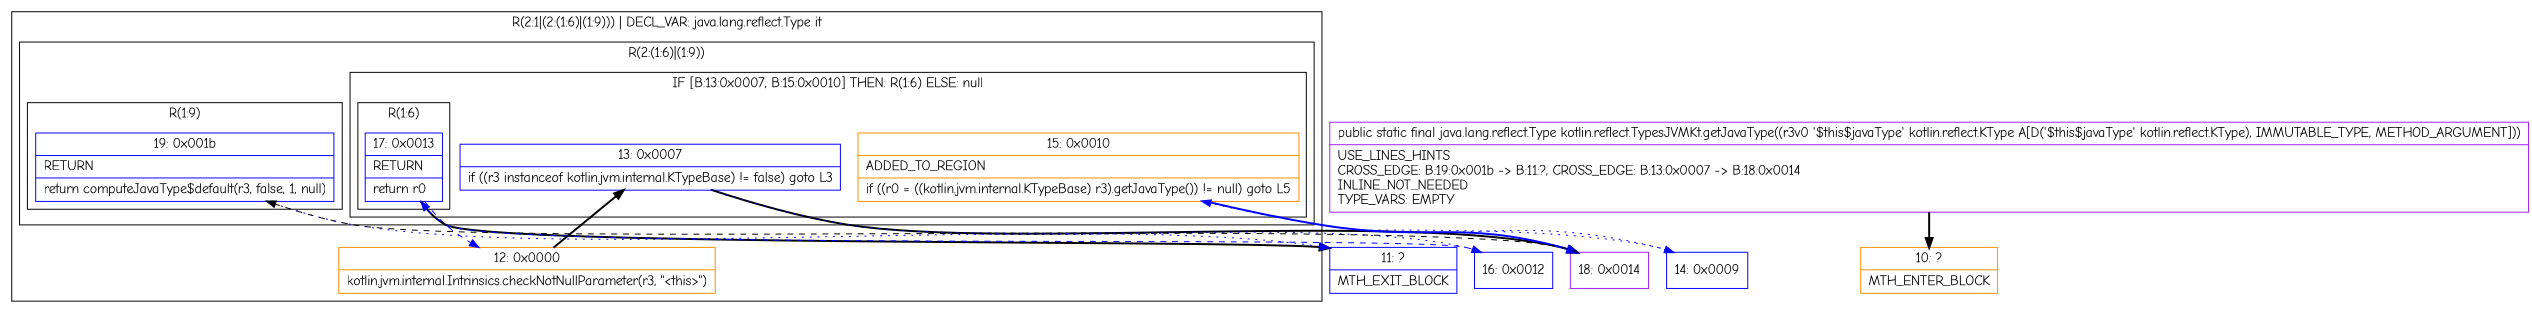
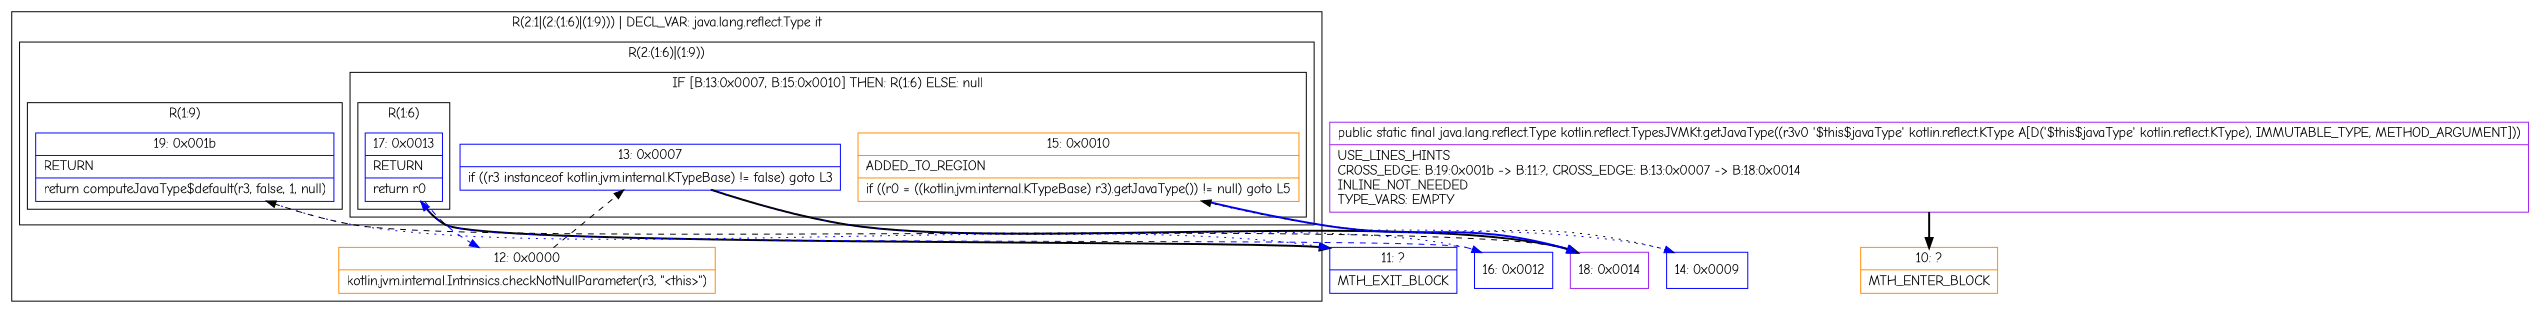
edge "12: 0x0000" -> "13: 0x0007": style bold -> dashed
edge "14: 0x0009" -> "15: 0x0010": color blue -> black
